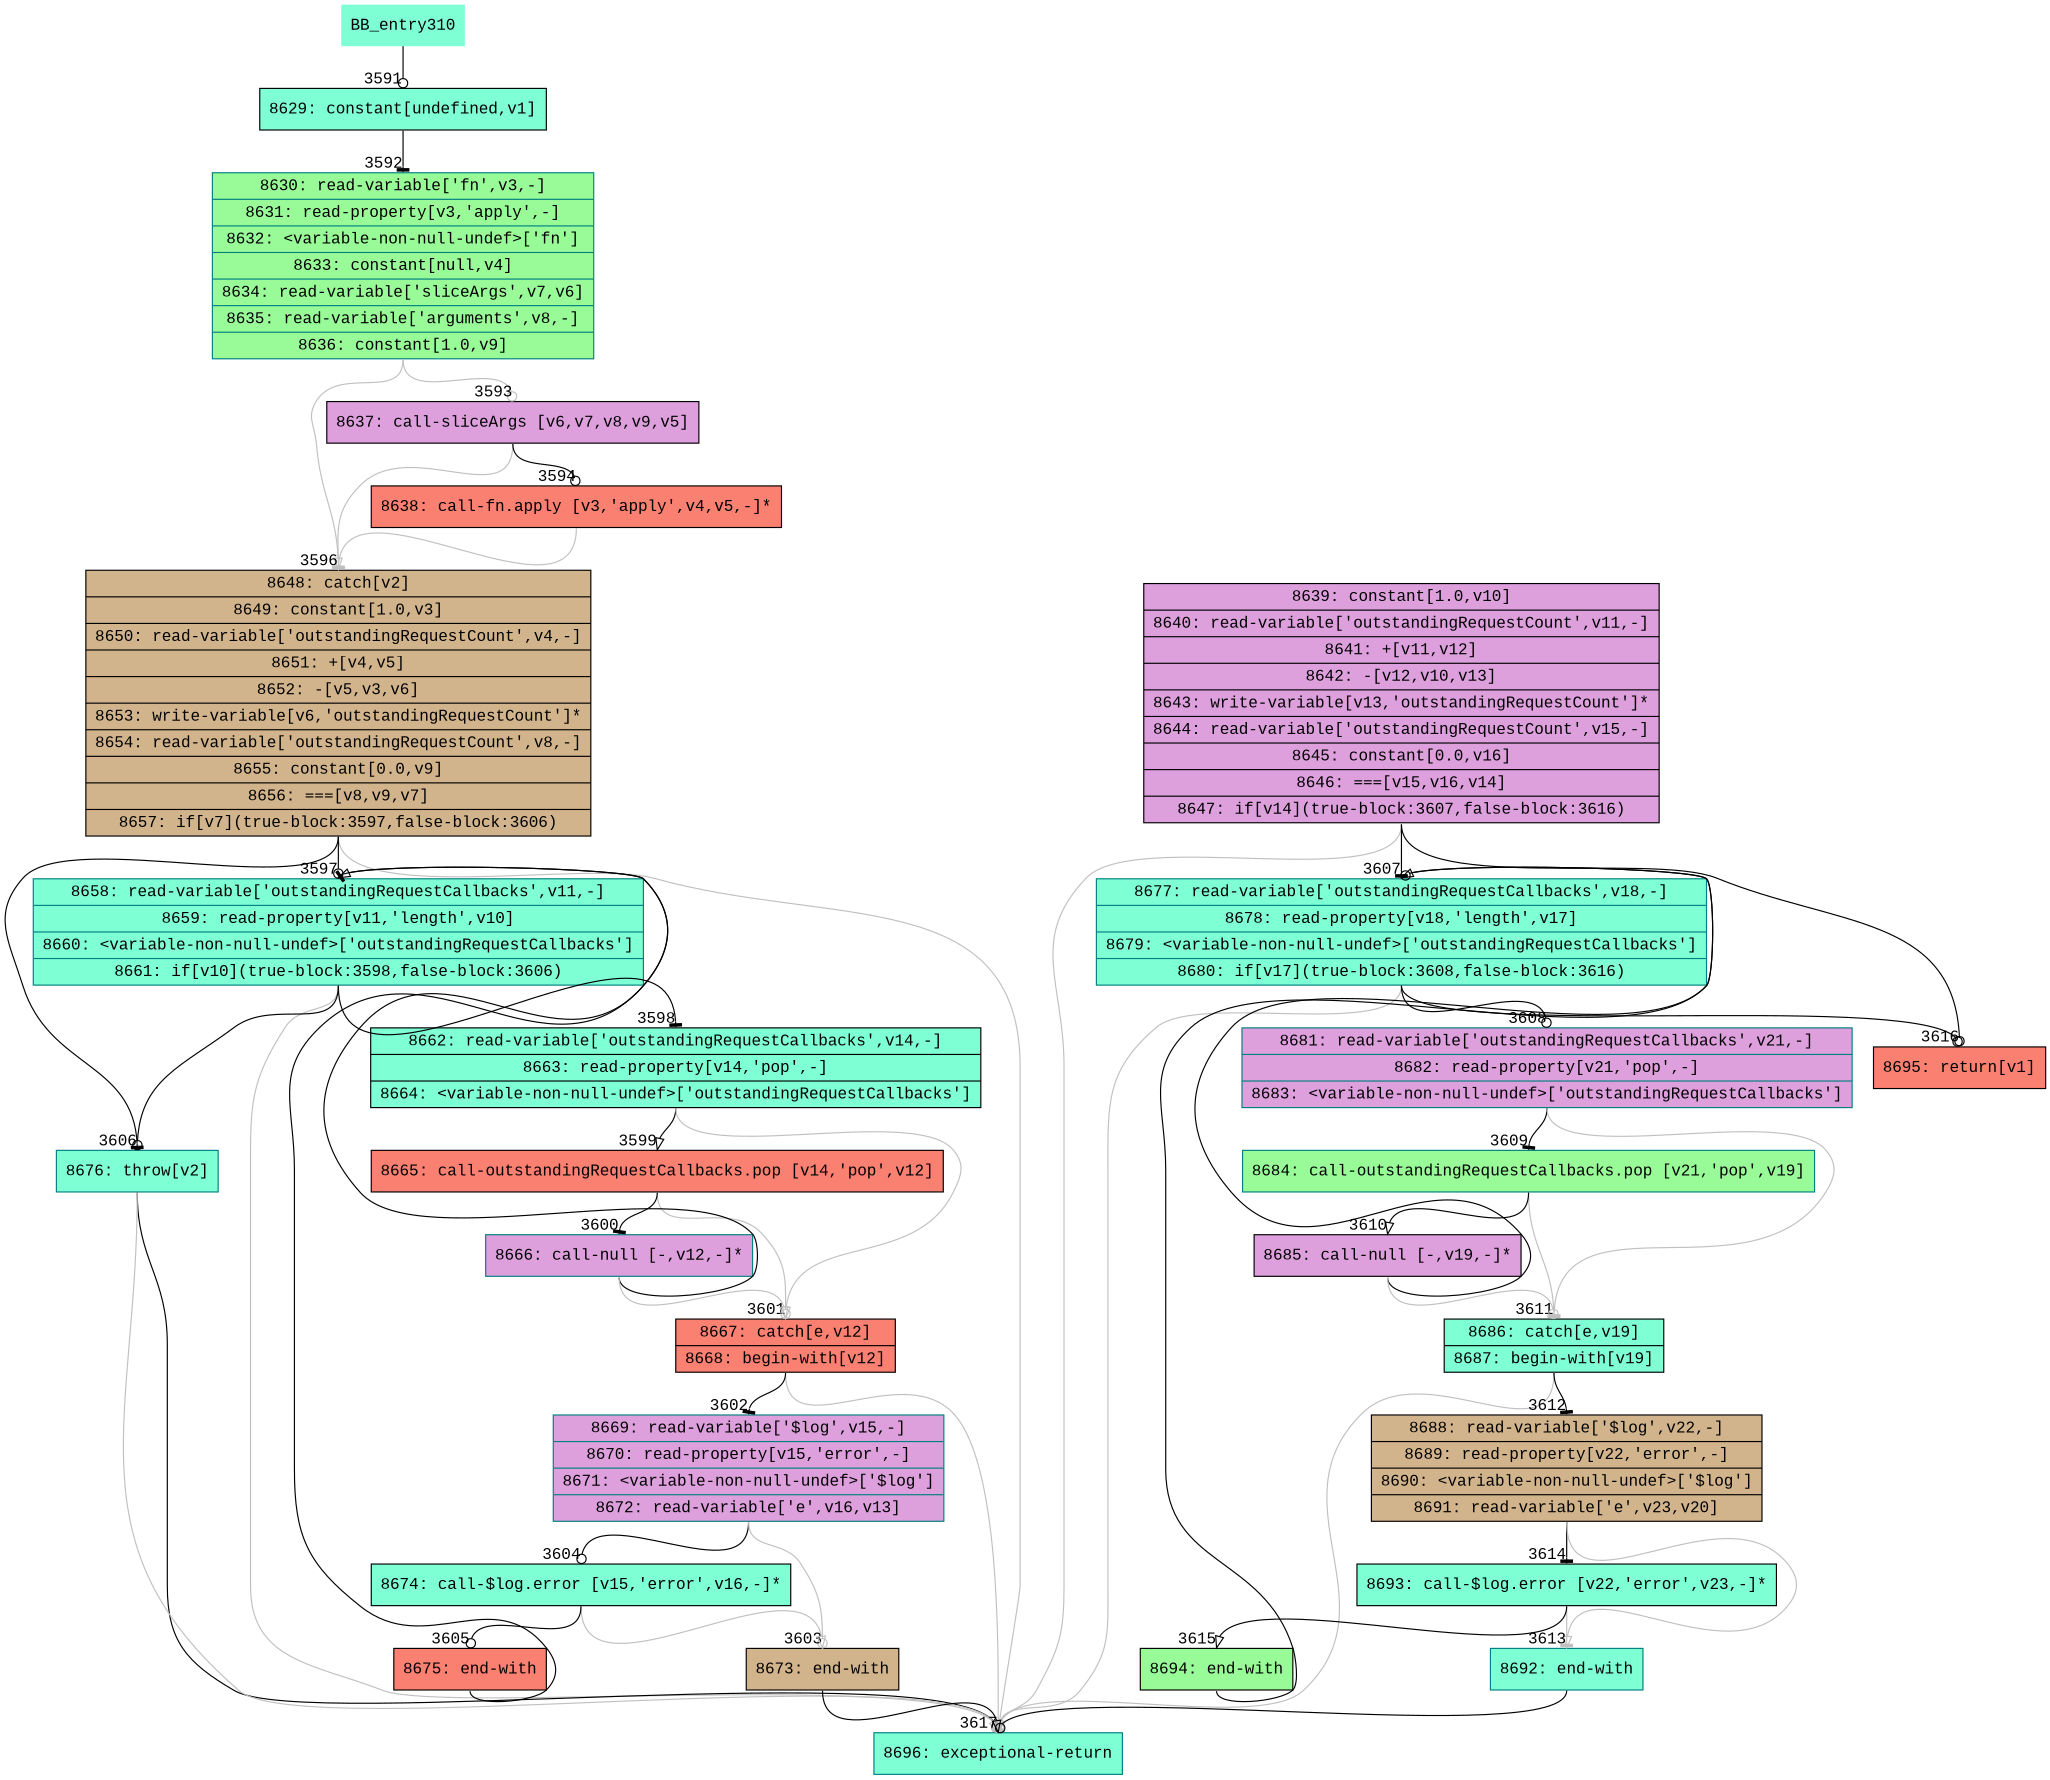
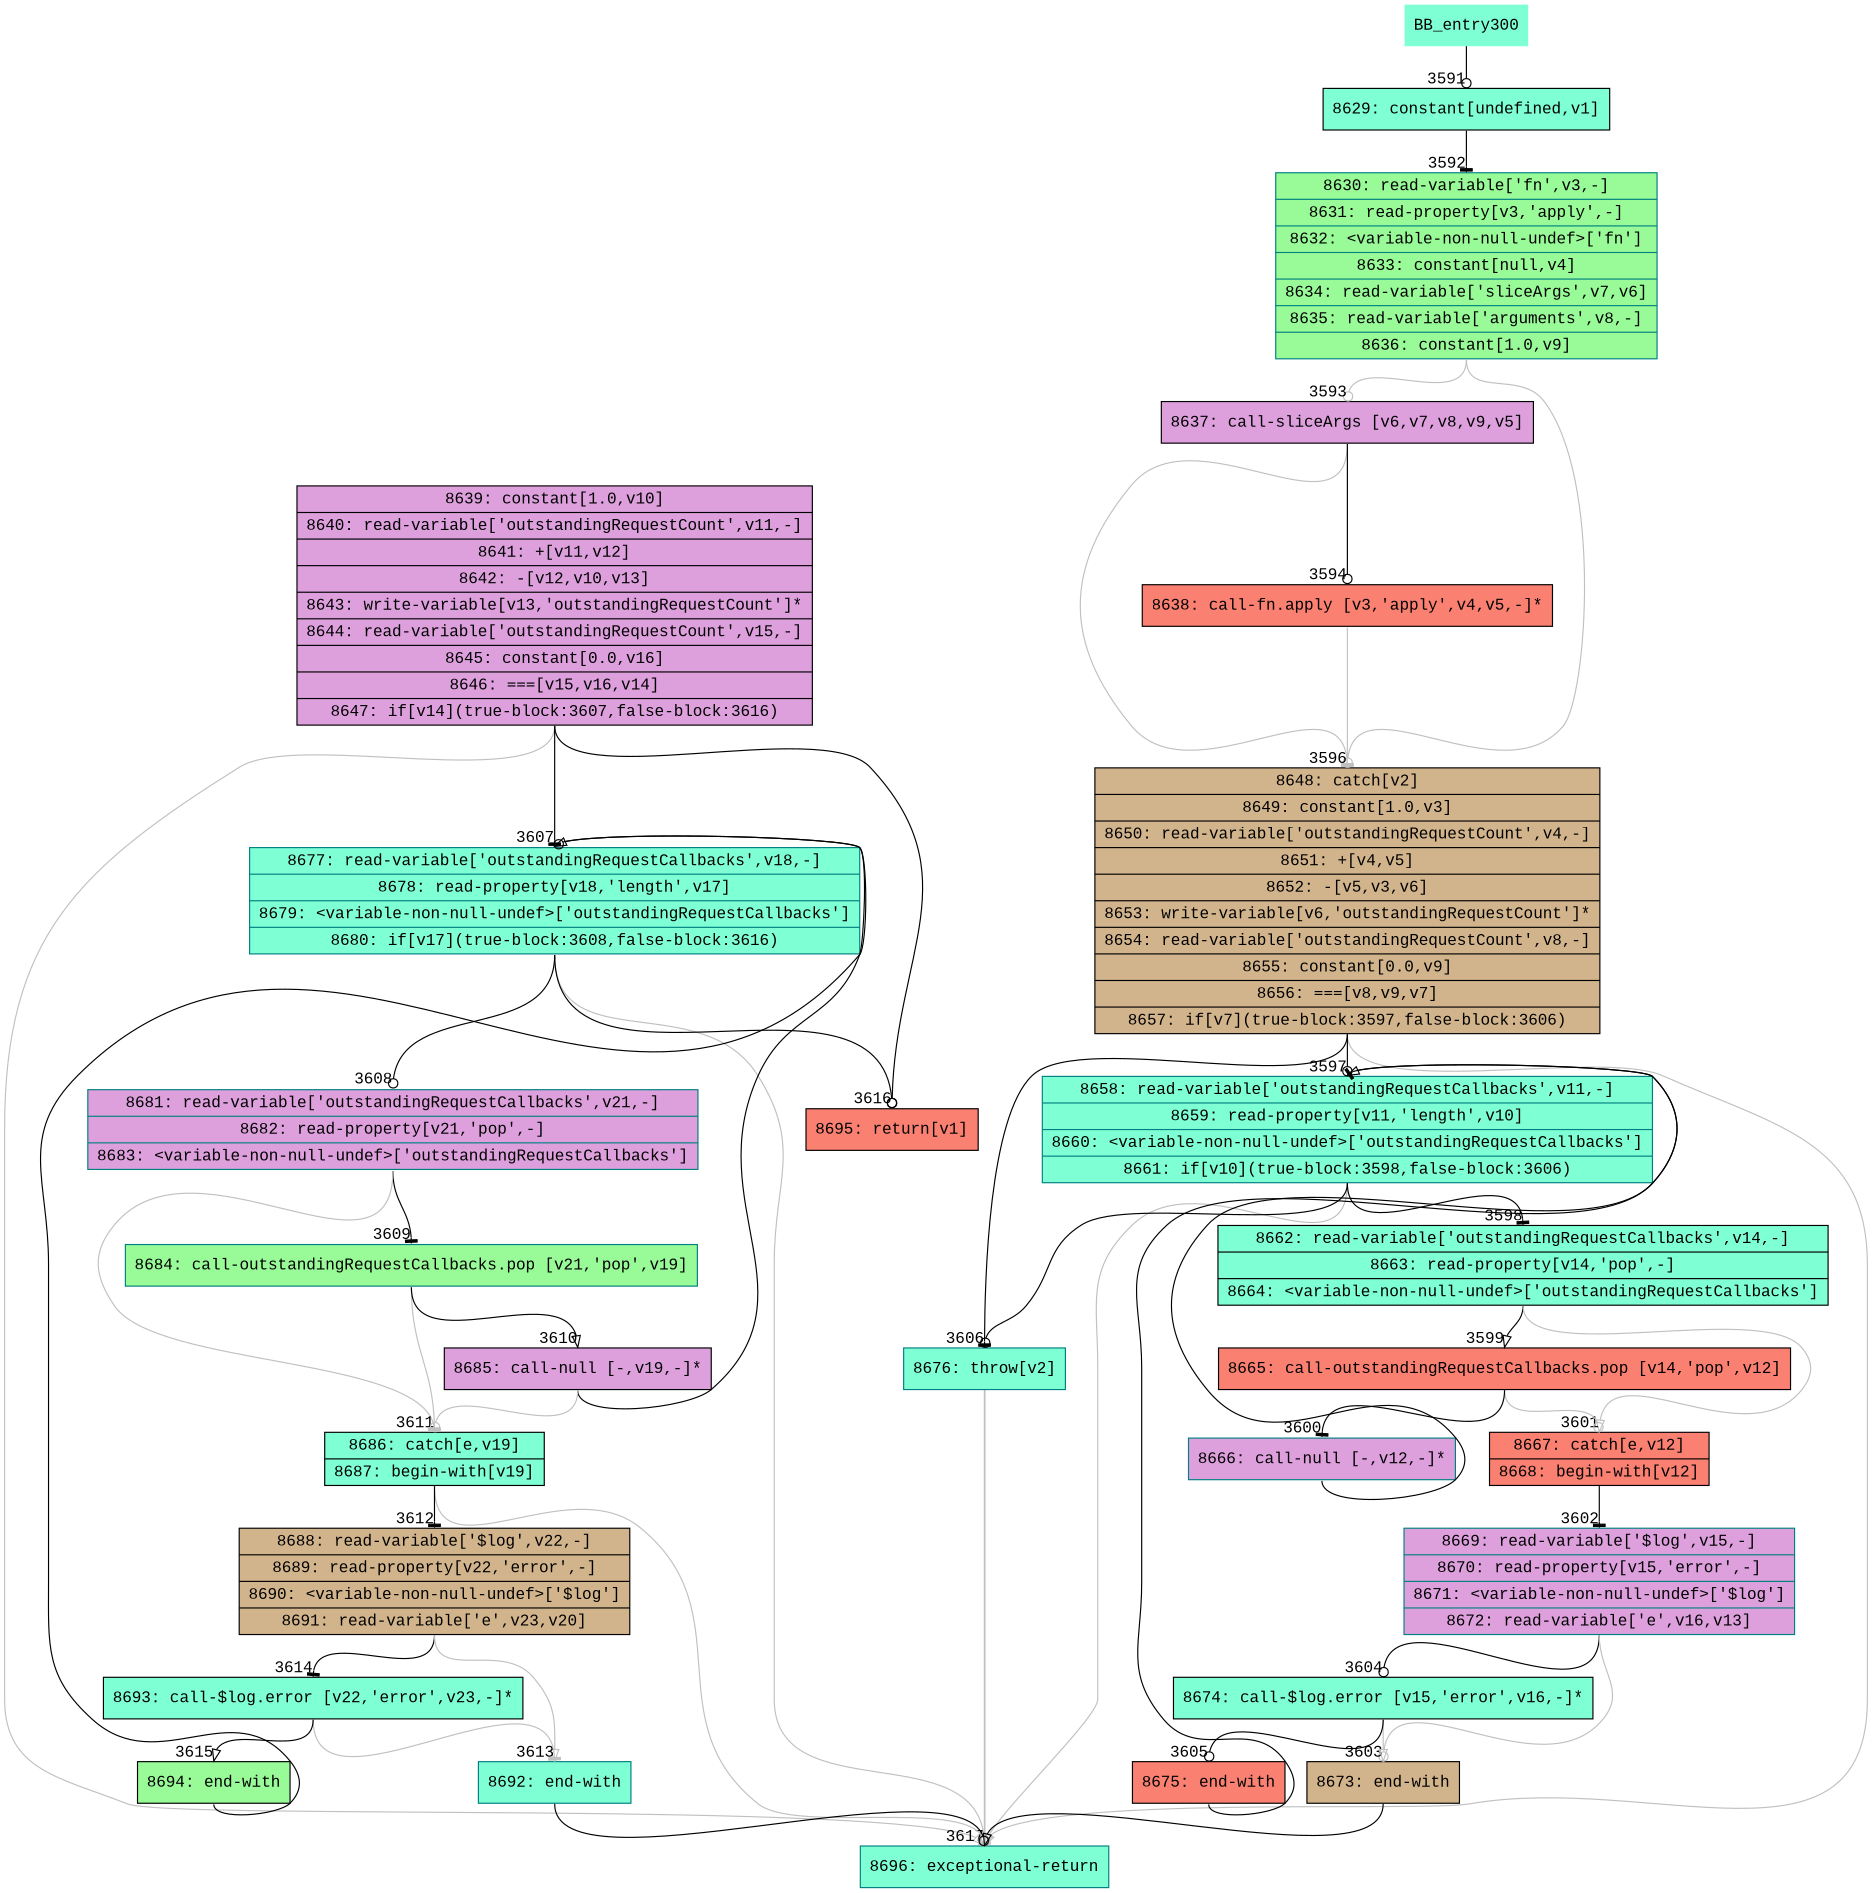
node "BB_entry310": label "BB_entry310" -> "BB_entry300"
edge "8630: read-variable['fn',v3,-]" -> "8648: catch[v2]": arrowhead onormal -> odot
edge "8666: call-null [-,v12,-]*" -> "8667: catch[e,v12]": removed
edge "8667: catch[e,v12]" -> "8696: exceptional-return": removed
